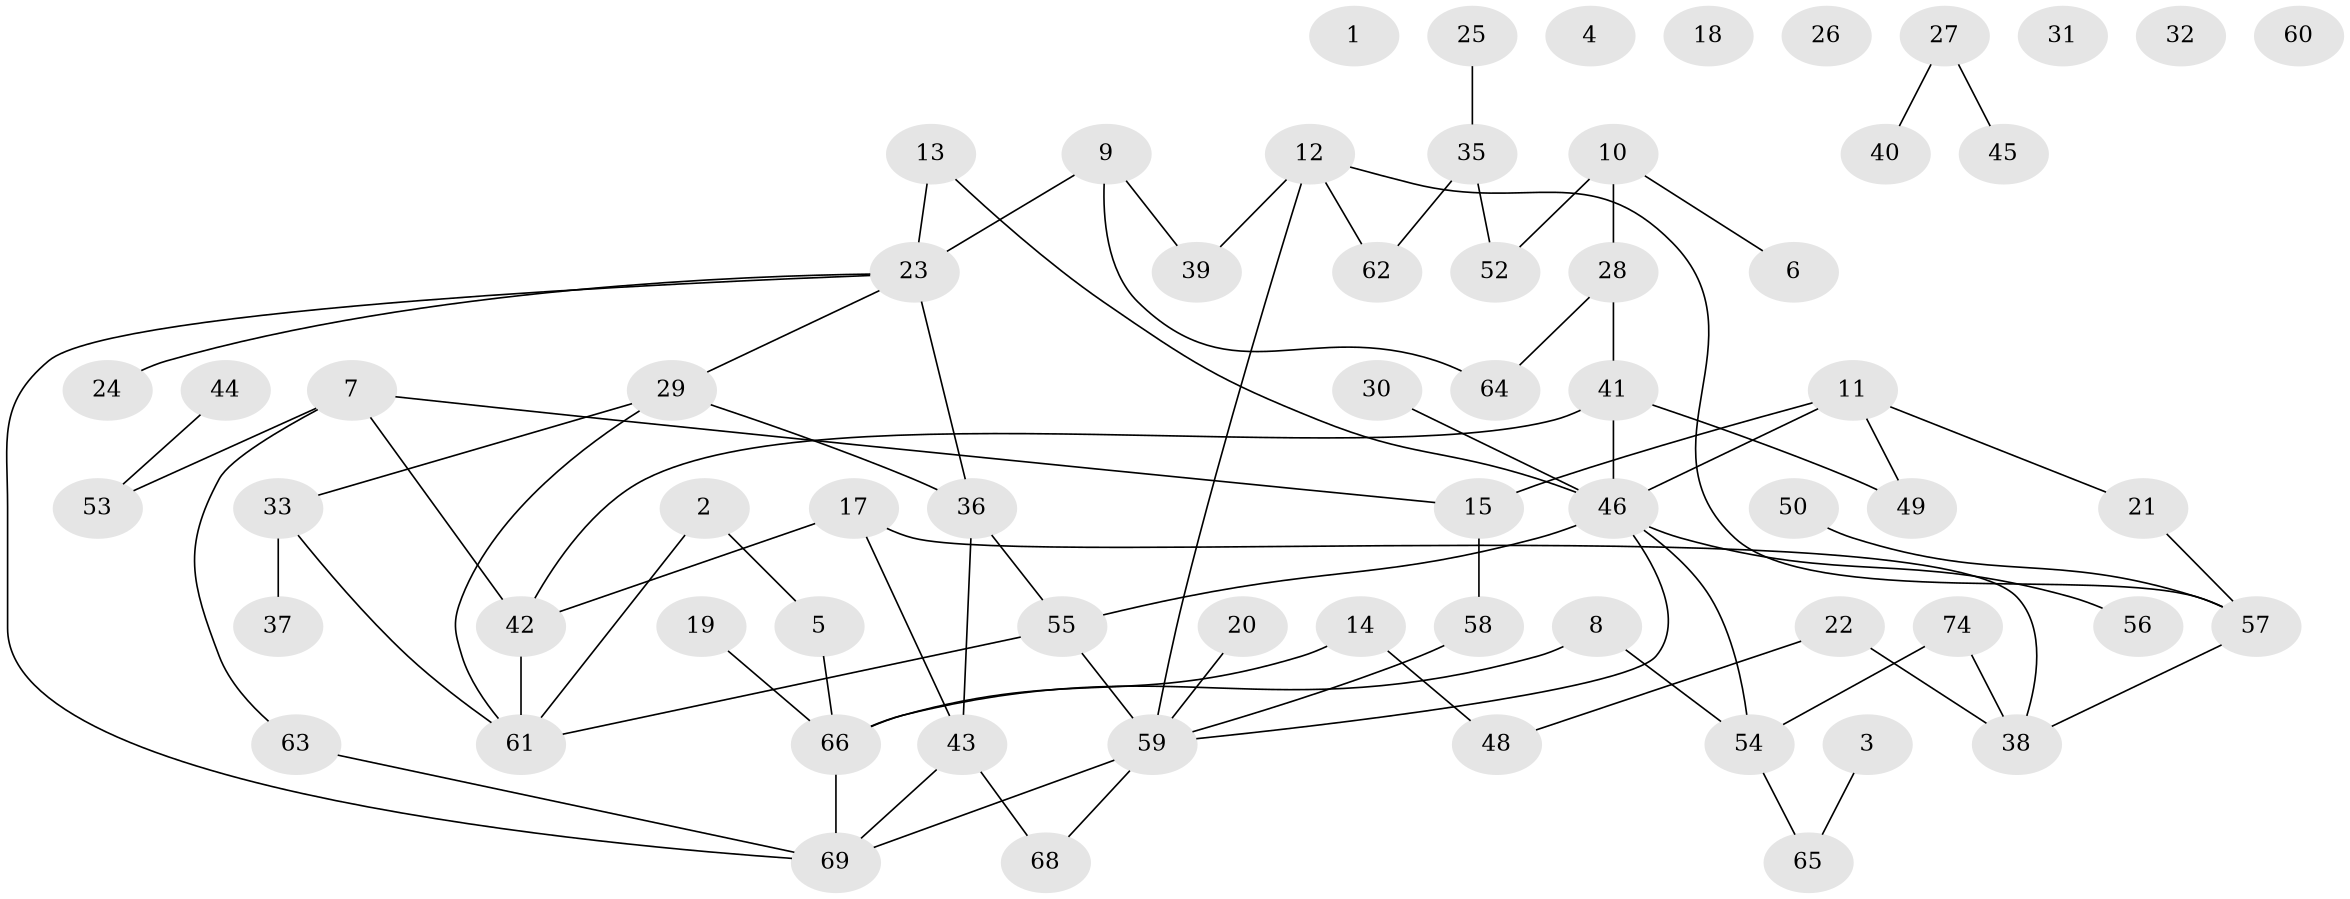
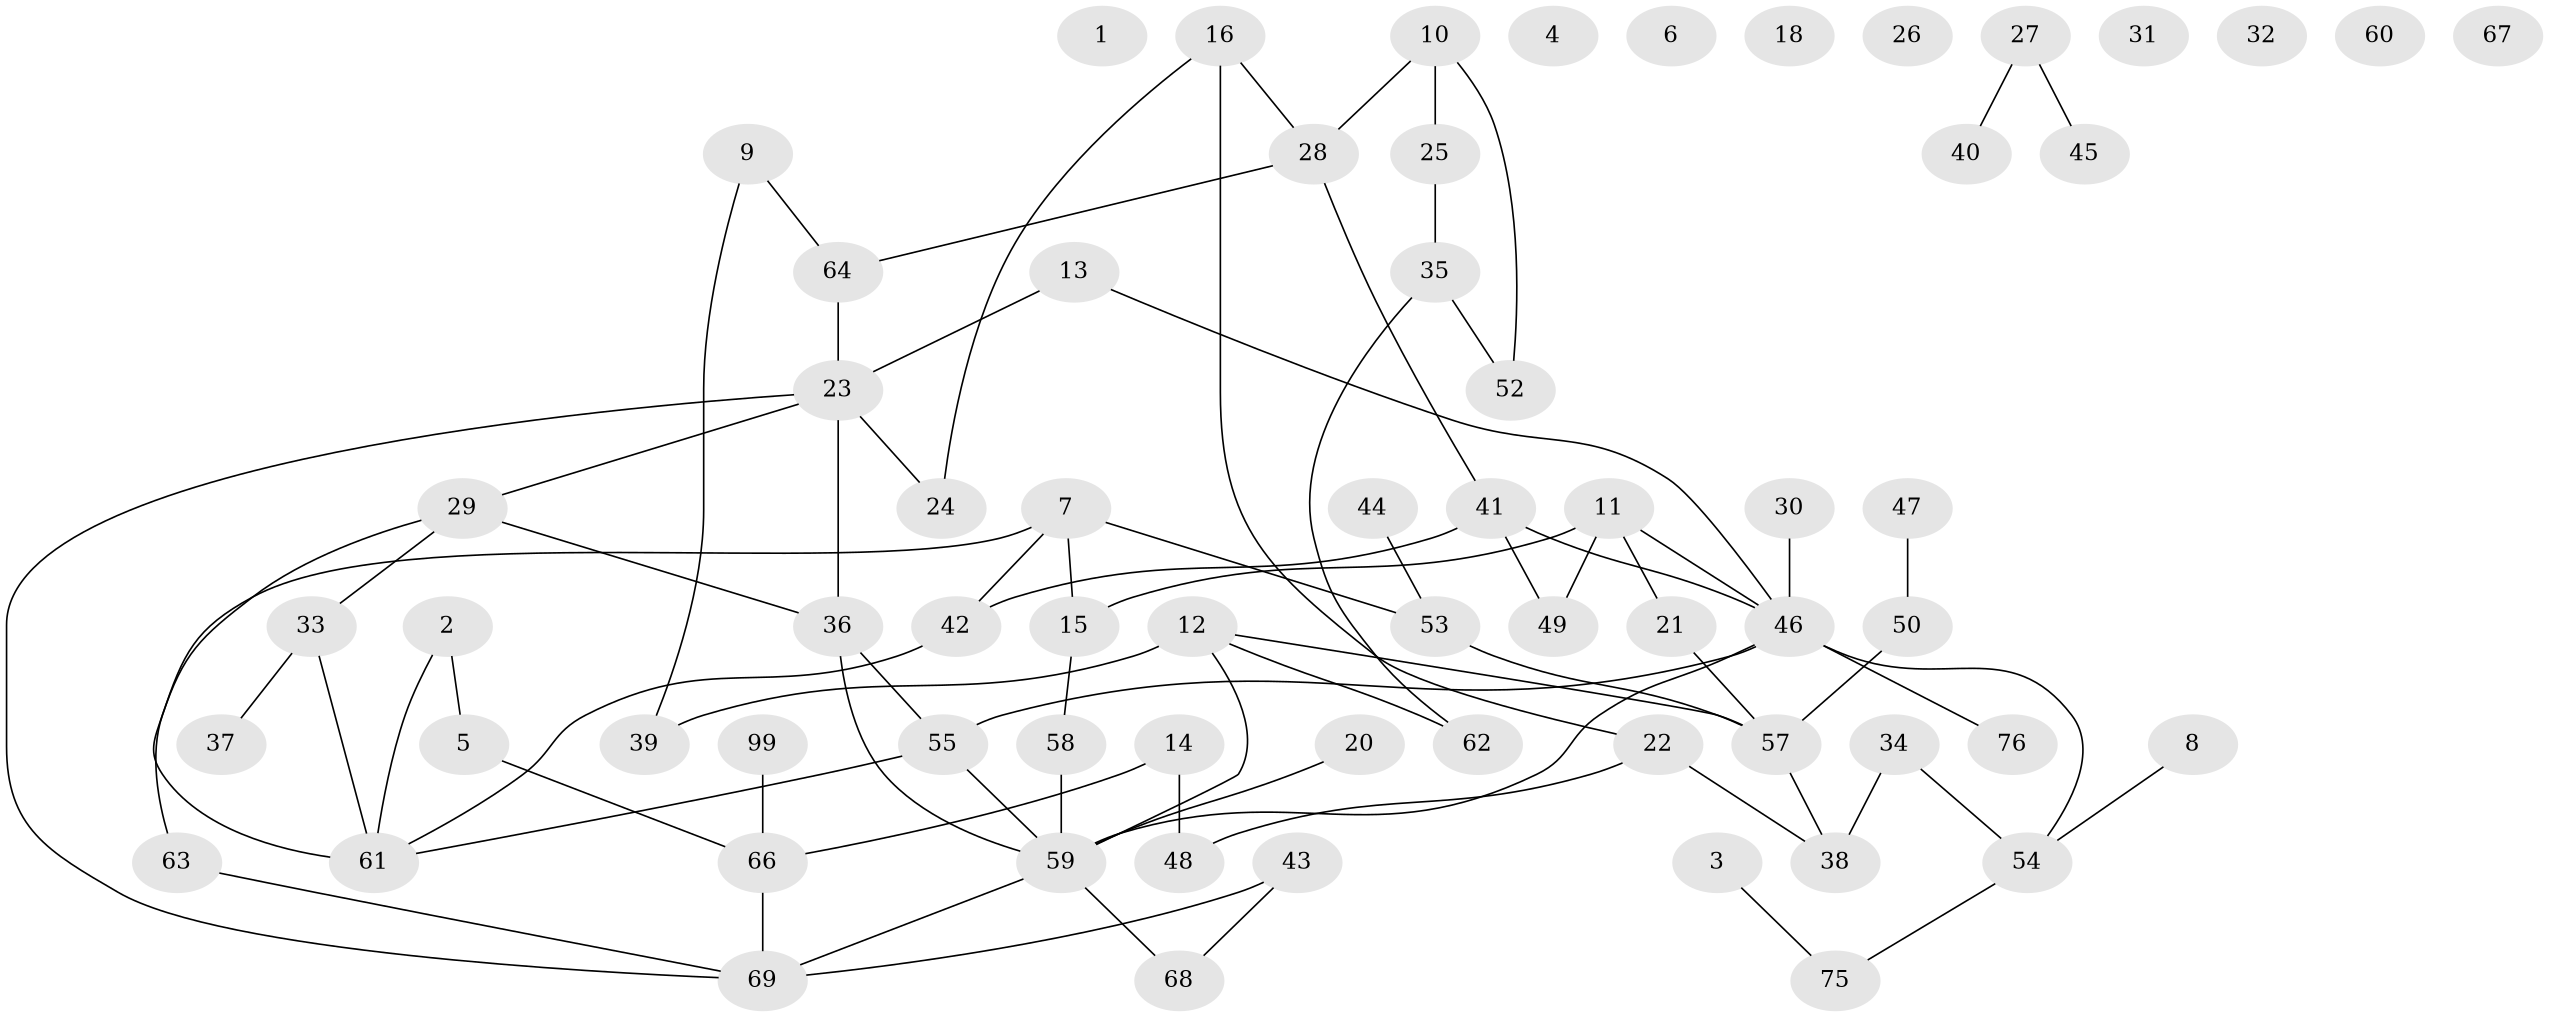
node "16": added
node "67": added
edge "9" -- "23": now "64" -- "23"
edge "10" -- "6": now "10" -- "25"
node "17": removed
node "47": added
node "19": label "19" -> "99"
edge "36" -- "43": now "36" -- "59"
node "74": label "74" -> "34"
node "56": label "56" -> "76"
edge "53" -- "57": added
edge "8" -- "66": removed
node "65": label "65" -> "75"
